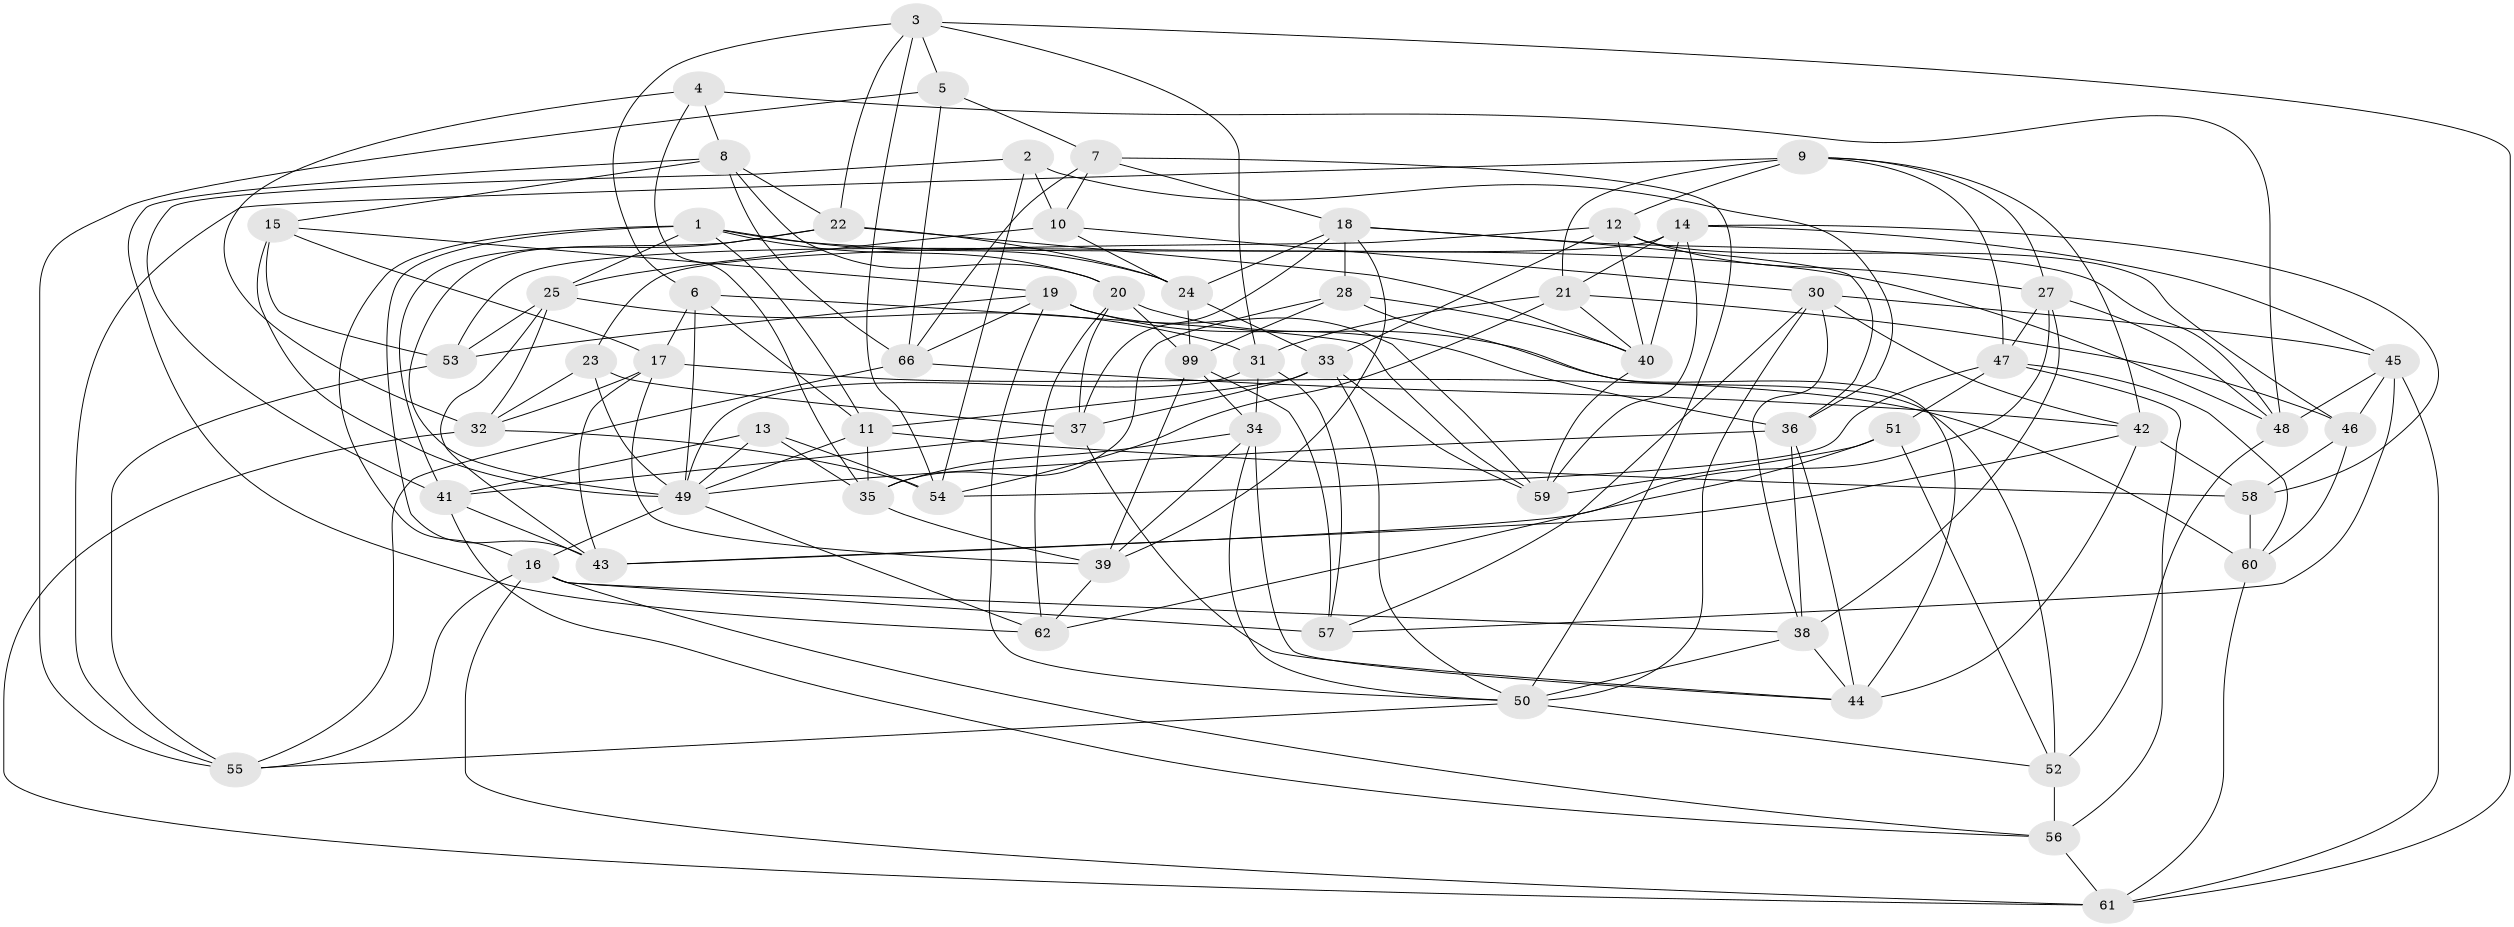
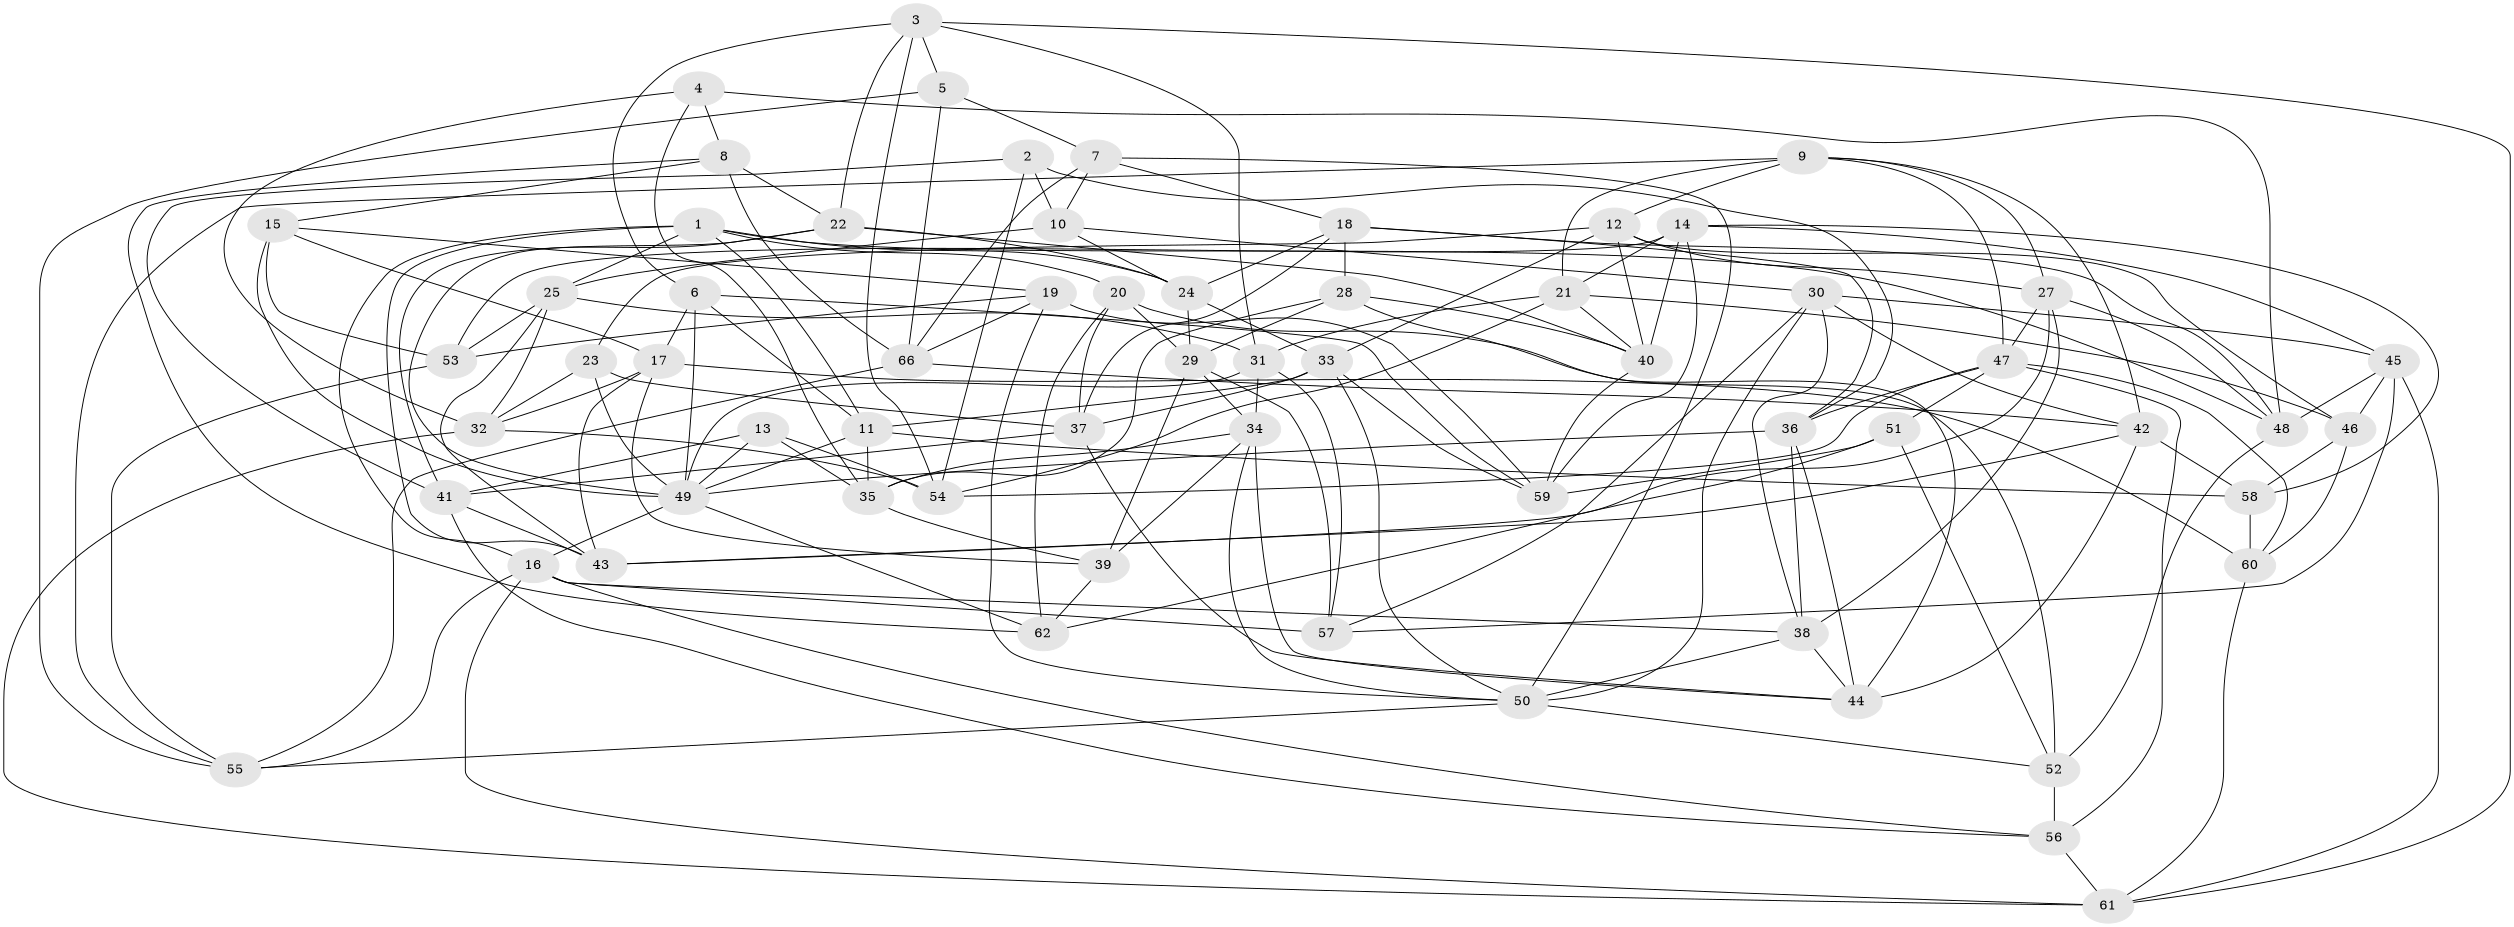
edge "8" -- "20": removed
edge "19" -- "36": now "47" -- "36"
node "99": label "99" -> "29"
edge "18" -- "39": removed
